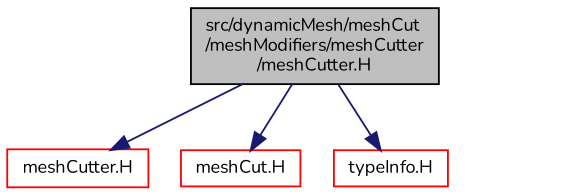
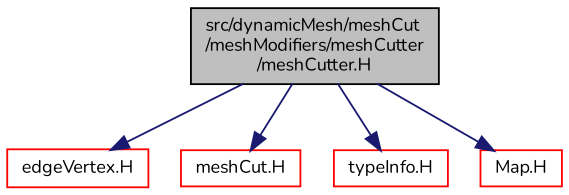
node "meshCutter.H": label "meshCutter.H" -> "edgeVertex.H"
node "Map.H": added
